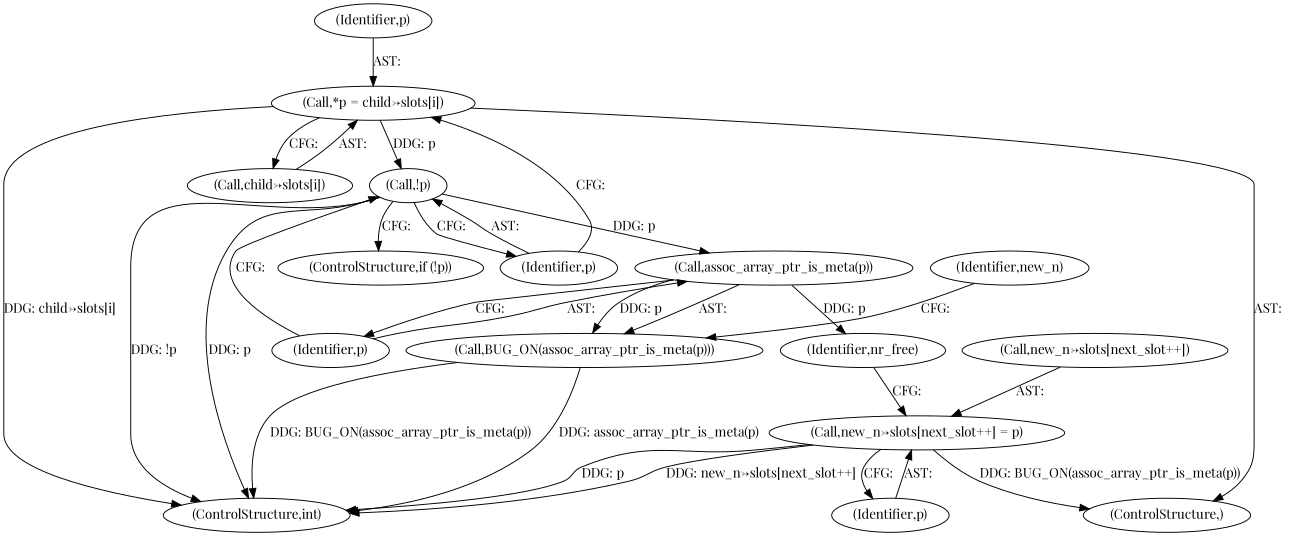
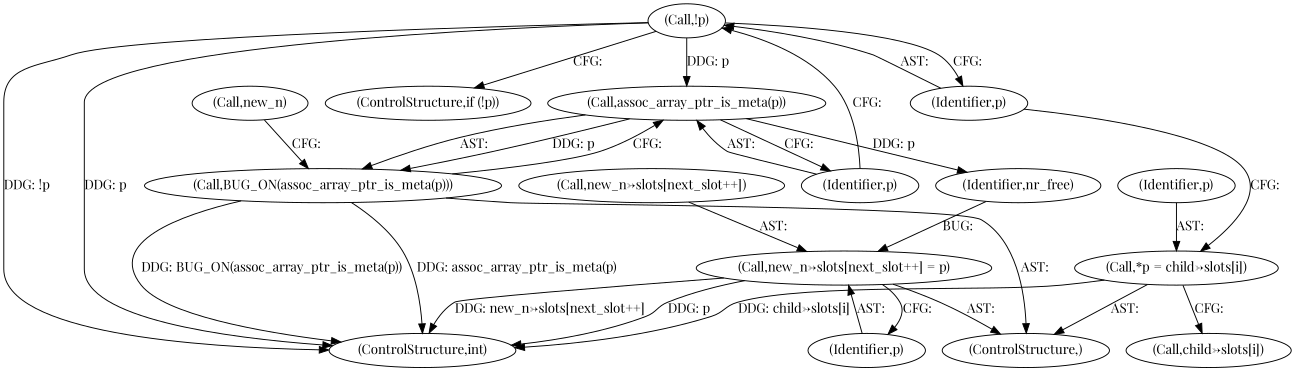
edge "(Call,*p = child->slots[i])" -> "(Call,!p)": removed, label "DDG: p"
edge "(Call,child->slots[i])" -> "(Call,*p = child->slots[i])": removed, label "AST:"
edge "(Call,BUG_ON(assoc_array_ptr_is_meta(p)))" -> "(Call,assoc_array_ptr_is_meta(p))": added, label "CFG:"
edge "(Call,BUG_ON(assoc_array_ptr_is_meta(p)))" -> "(ControlStructure,)": added, label "AST:"
node "(Identifier,new_n)": label "(Identifier,new_n)" -> "(Call,new_n)"
edge "(Identifier,nr_free)" -> "(Call,new_n->slots[next_slot++] = p)": label "CFG: " -> "BUG: "
edge "(Call,new_n->slots[next_slot++] = p)" -> "(ControlStructure,)": label "DDG: BUG_ON(assoc_array_ptr_is_meta(p))" -> "AST: "
